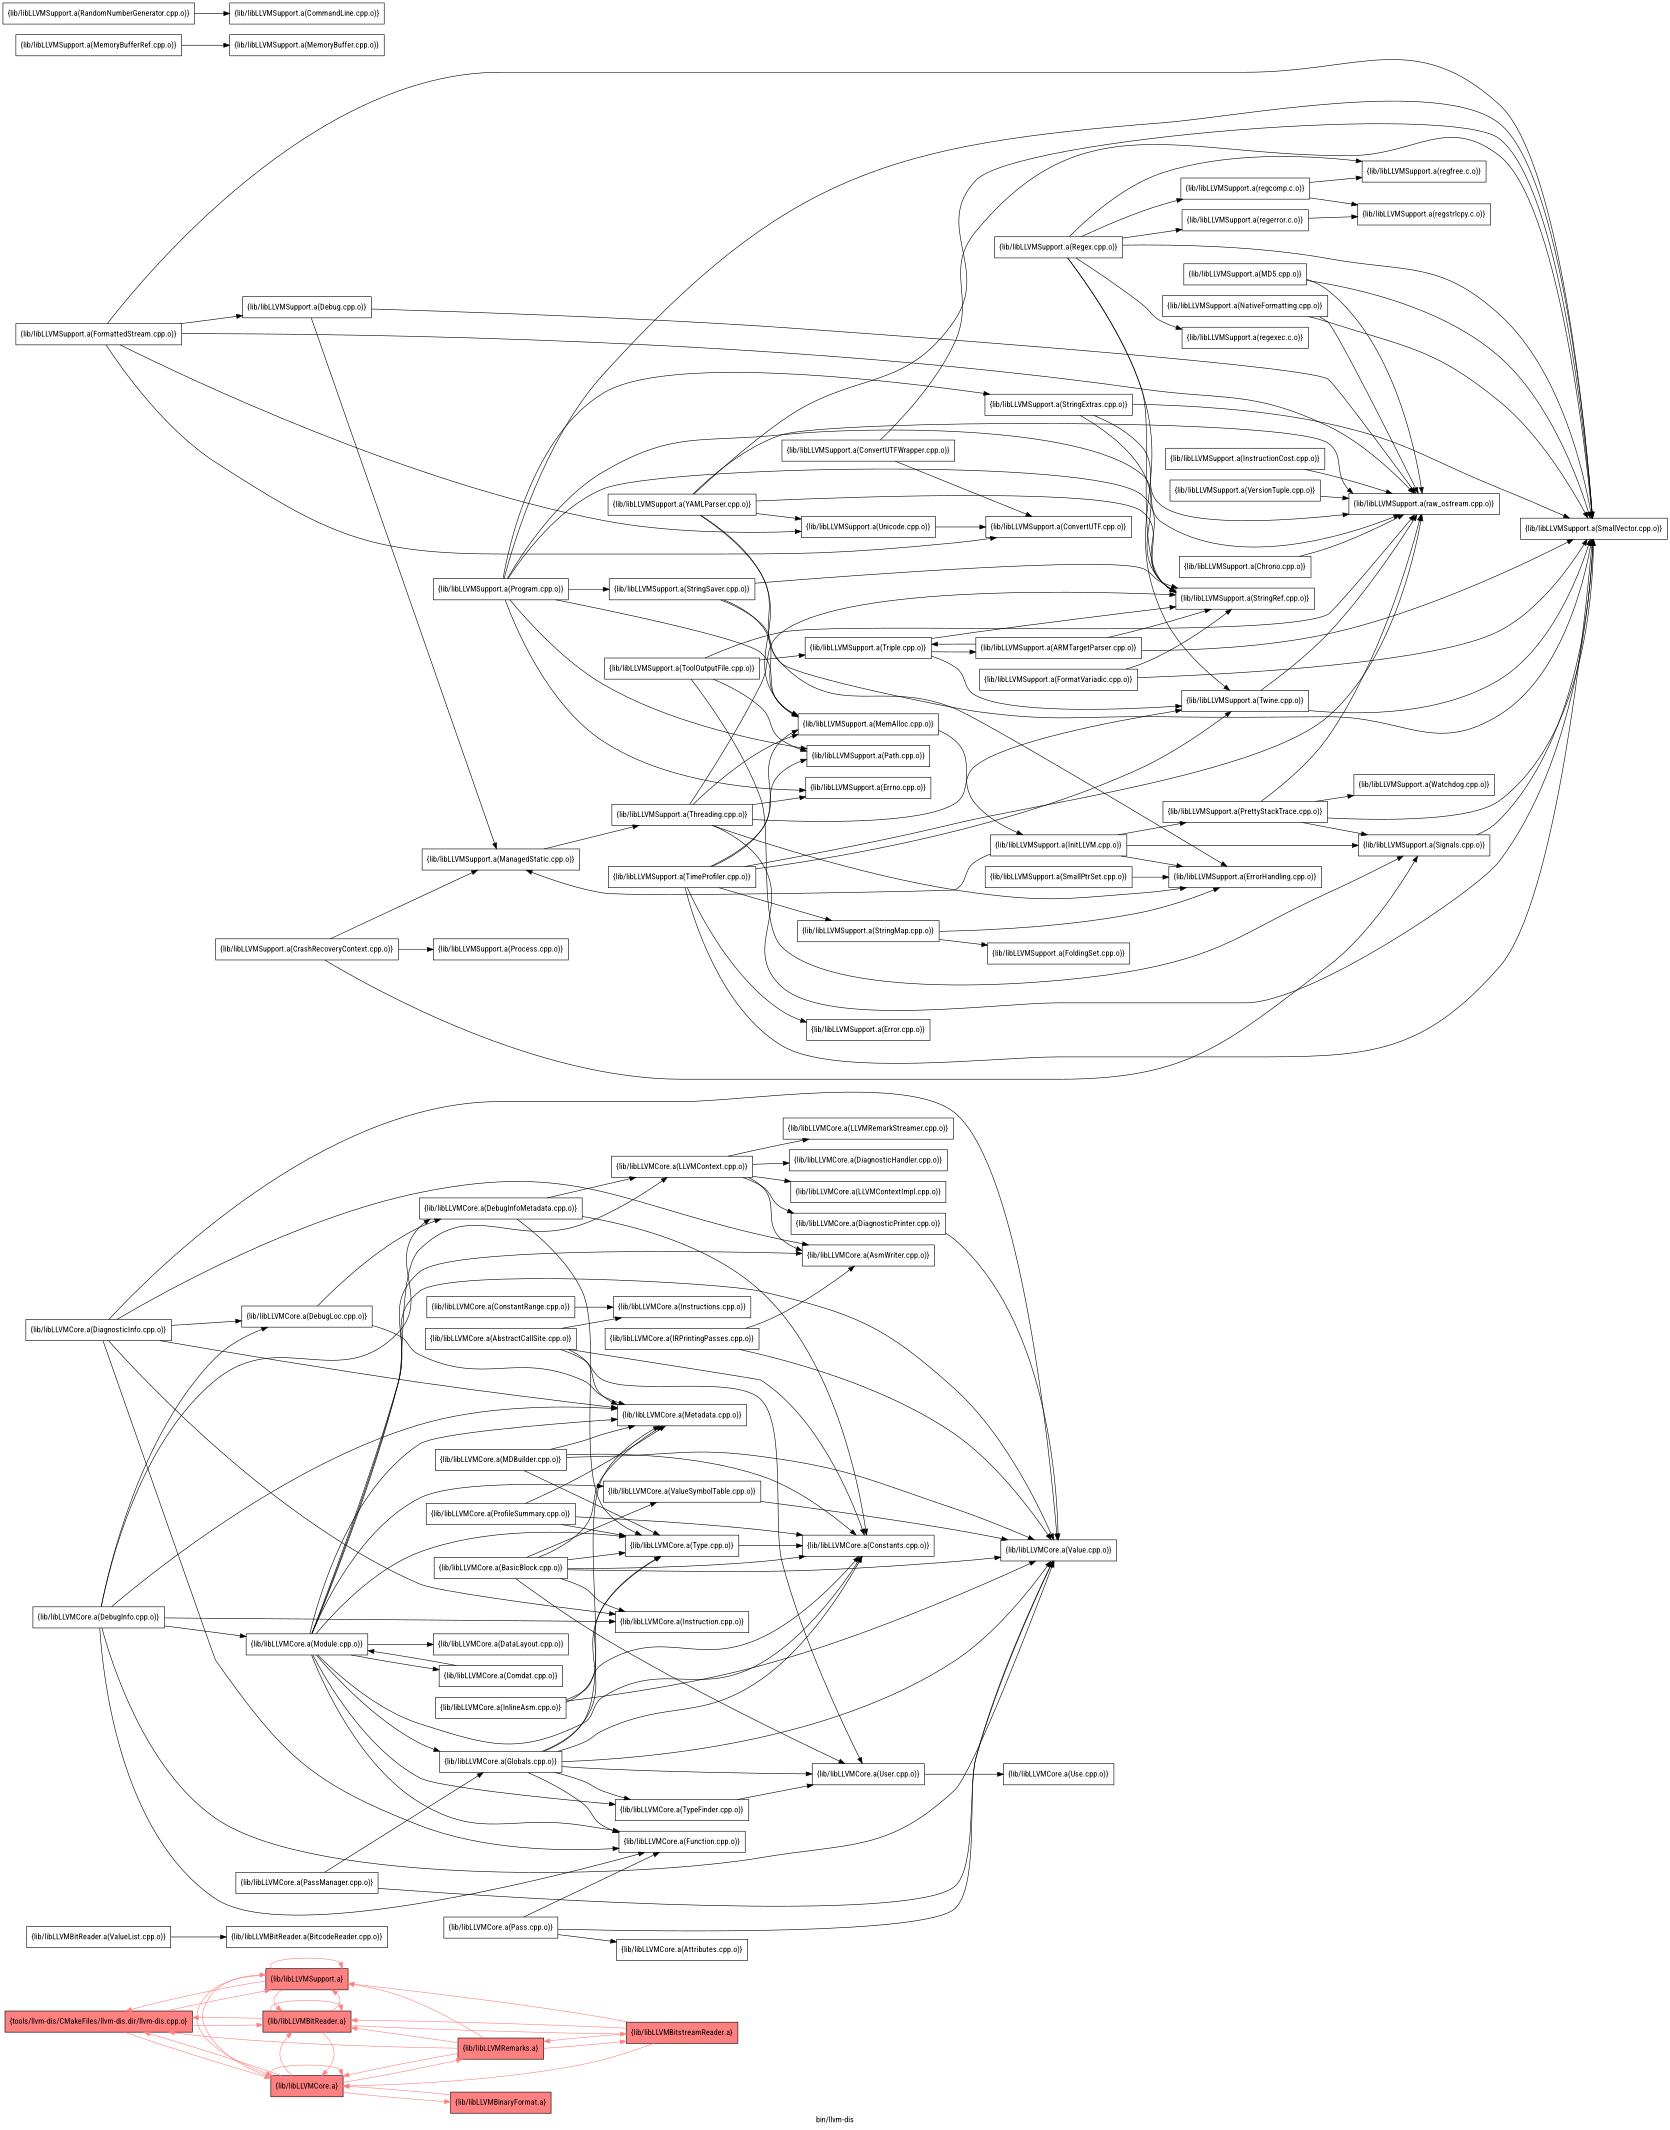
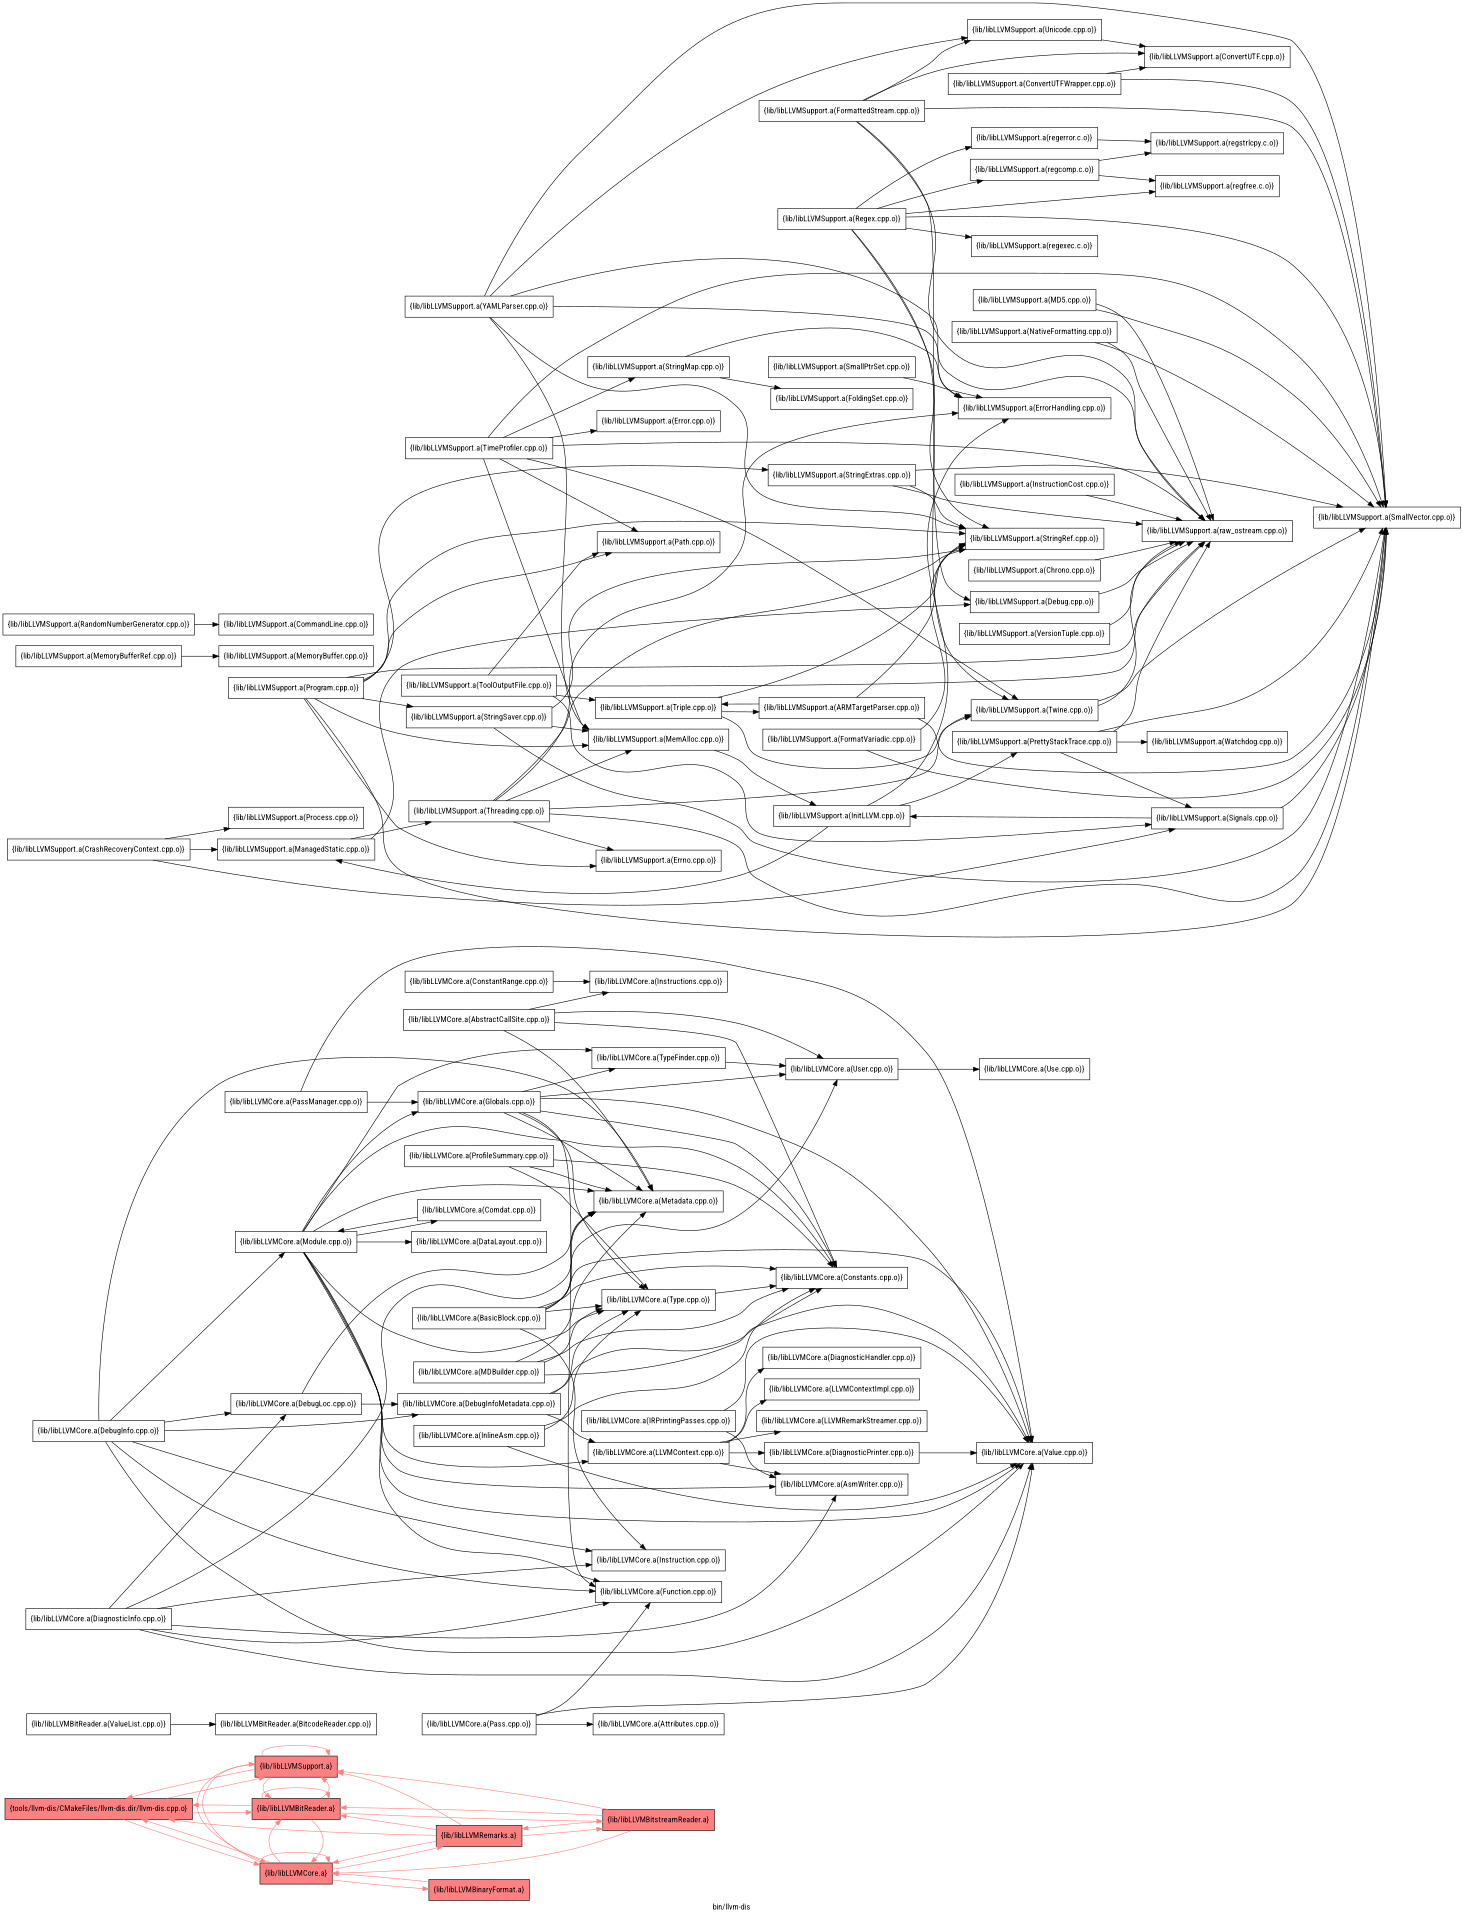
edge "{lib/libLLVMSupport.a(Debug.cpp.o)}" -> "{lib/libLLVMSupport.a(ManagedStatic.cpp.o)}": reversed
edge "{lib/libLLVMSupport.a(InitLLVM.cpp.o)}" -> "{lib/libLLVMSupport.a(Signals.cpp.o)}": reversed
node "{lib/libLLVMCore.a(ValueSymbolTable.cpp.o)}": removed
